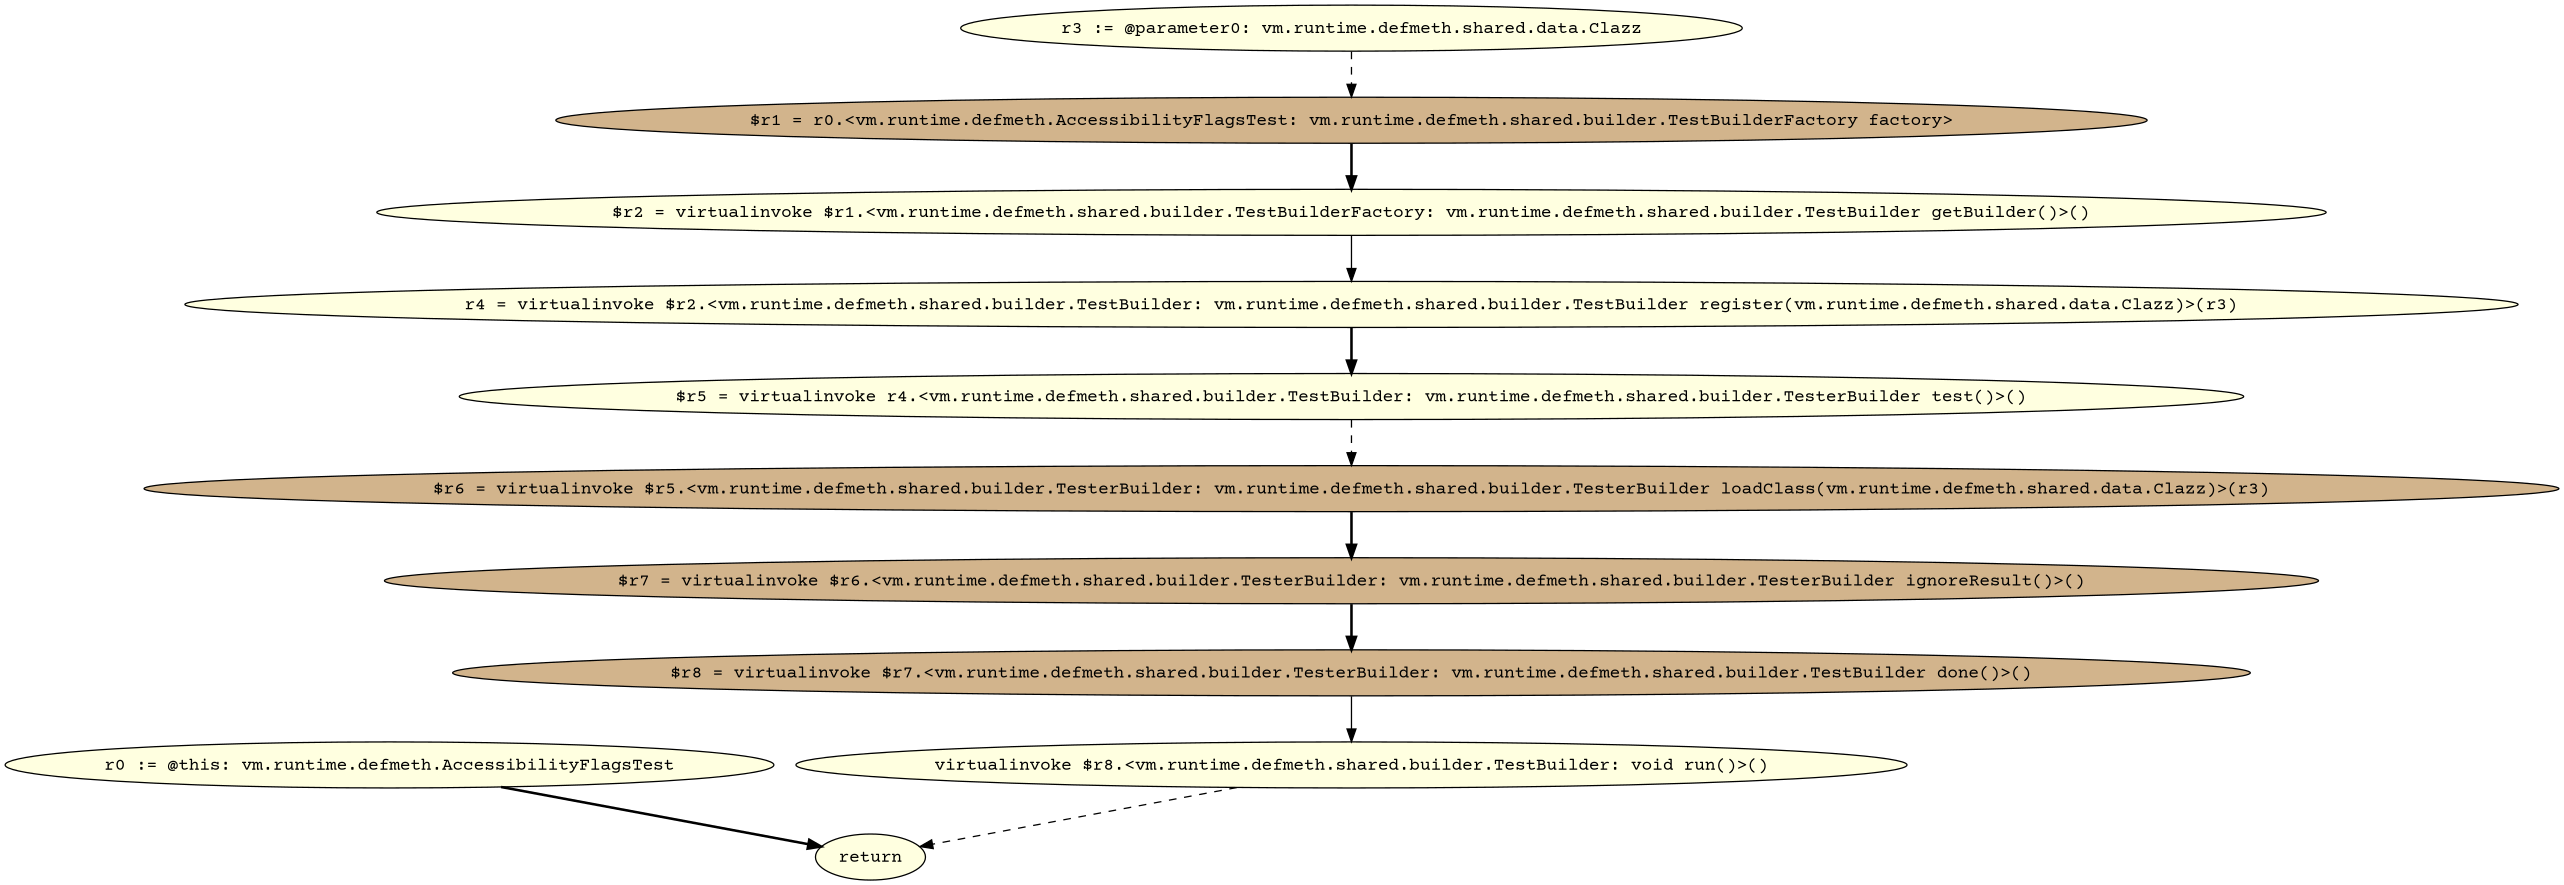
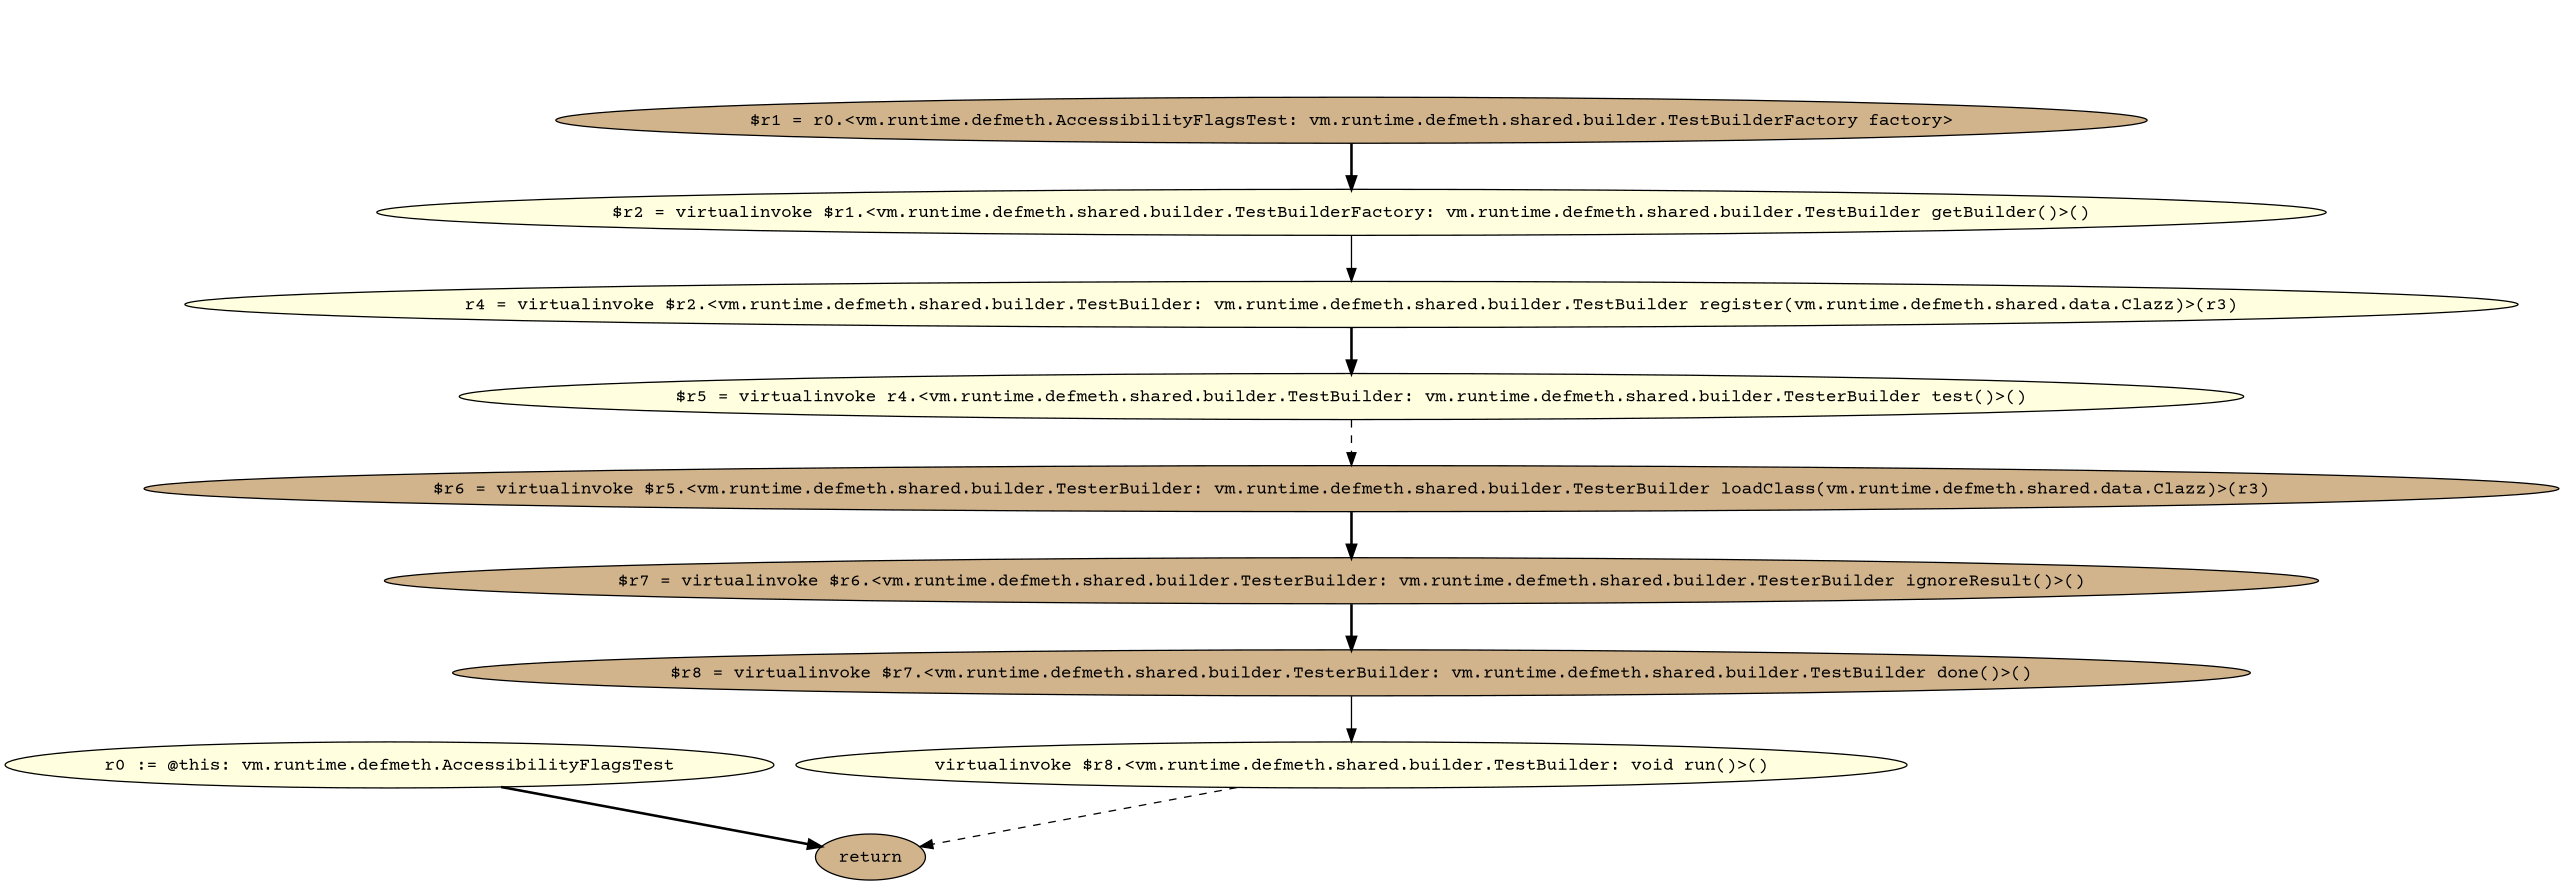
node "r3 := @parameter0: vm.runtime.defmeth.shared.data.Clazz": removed
node "return": fillcolor lightyellow -> tan
